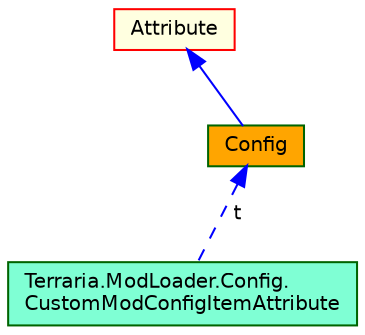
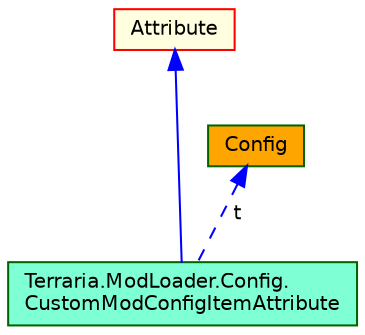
edge "Config" -> "Attribute": now "Terraria.ModLoader.Config. CustomModConfigItemAttribute" -> "Attribute"
